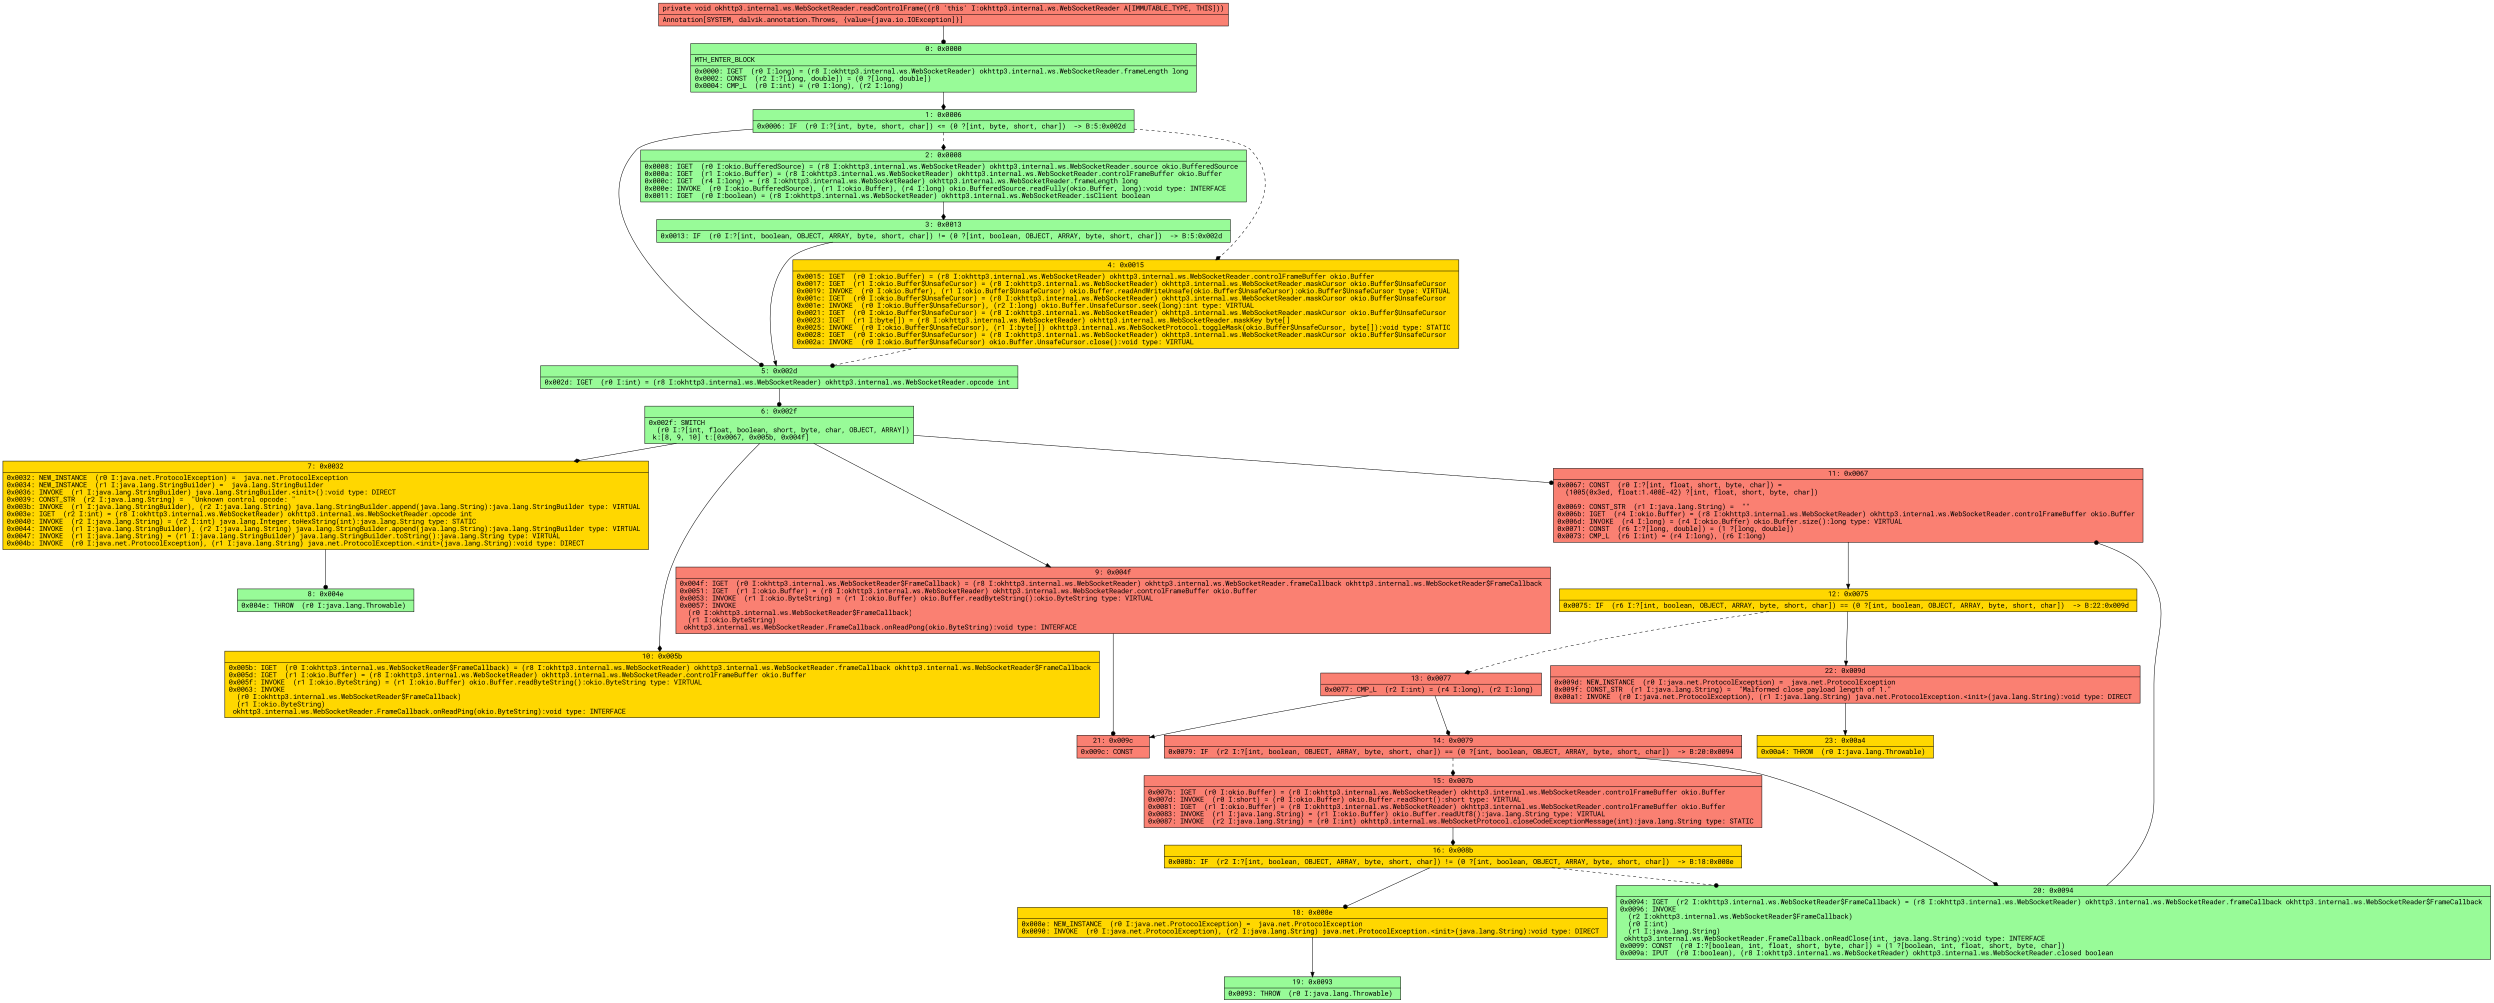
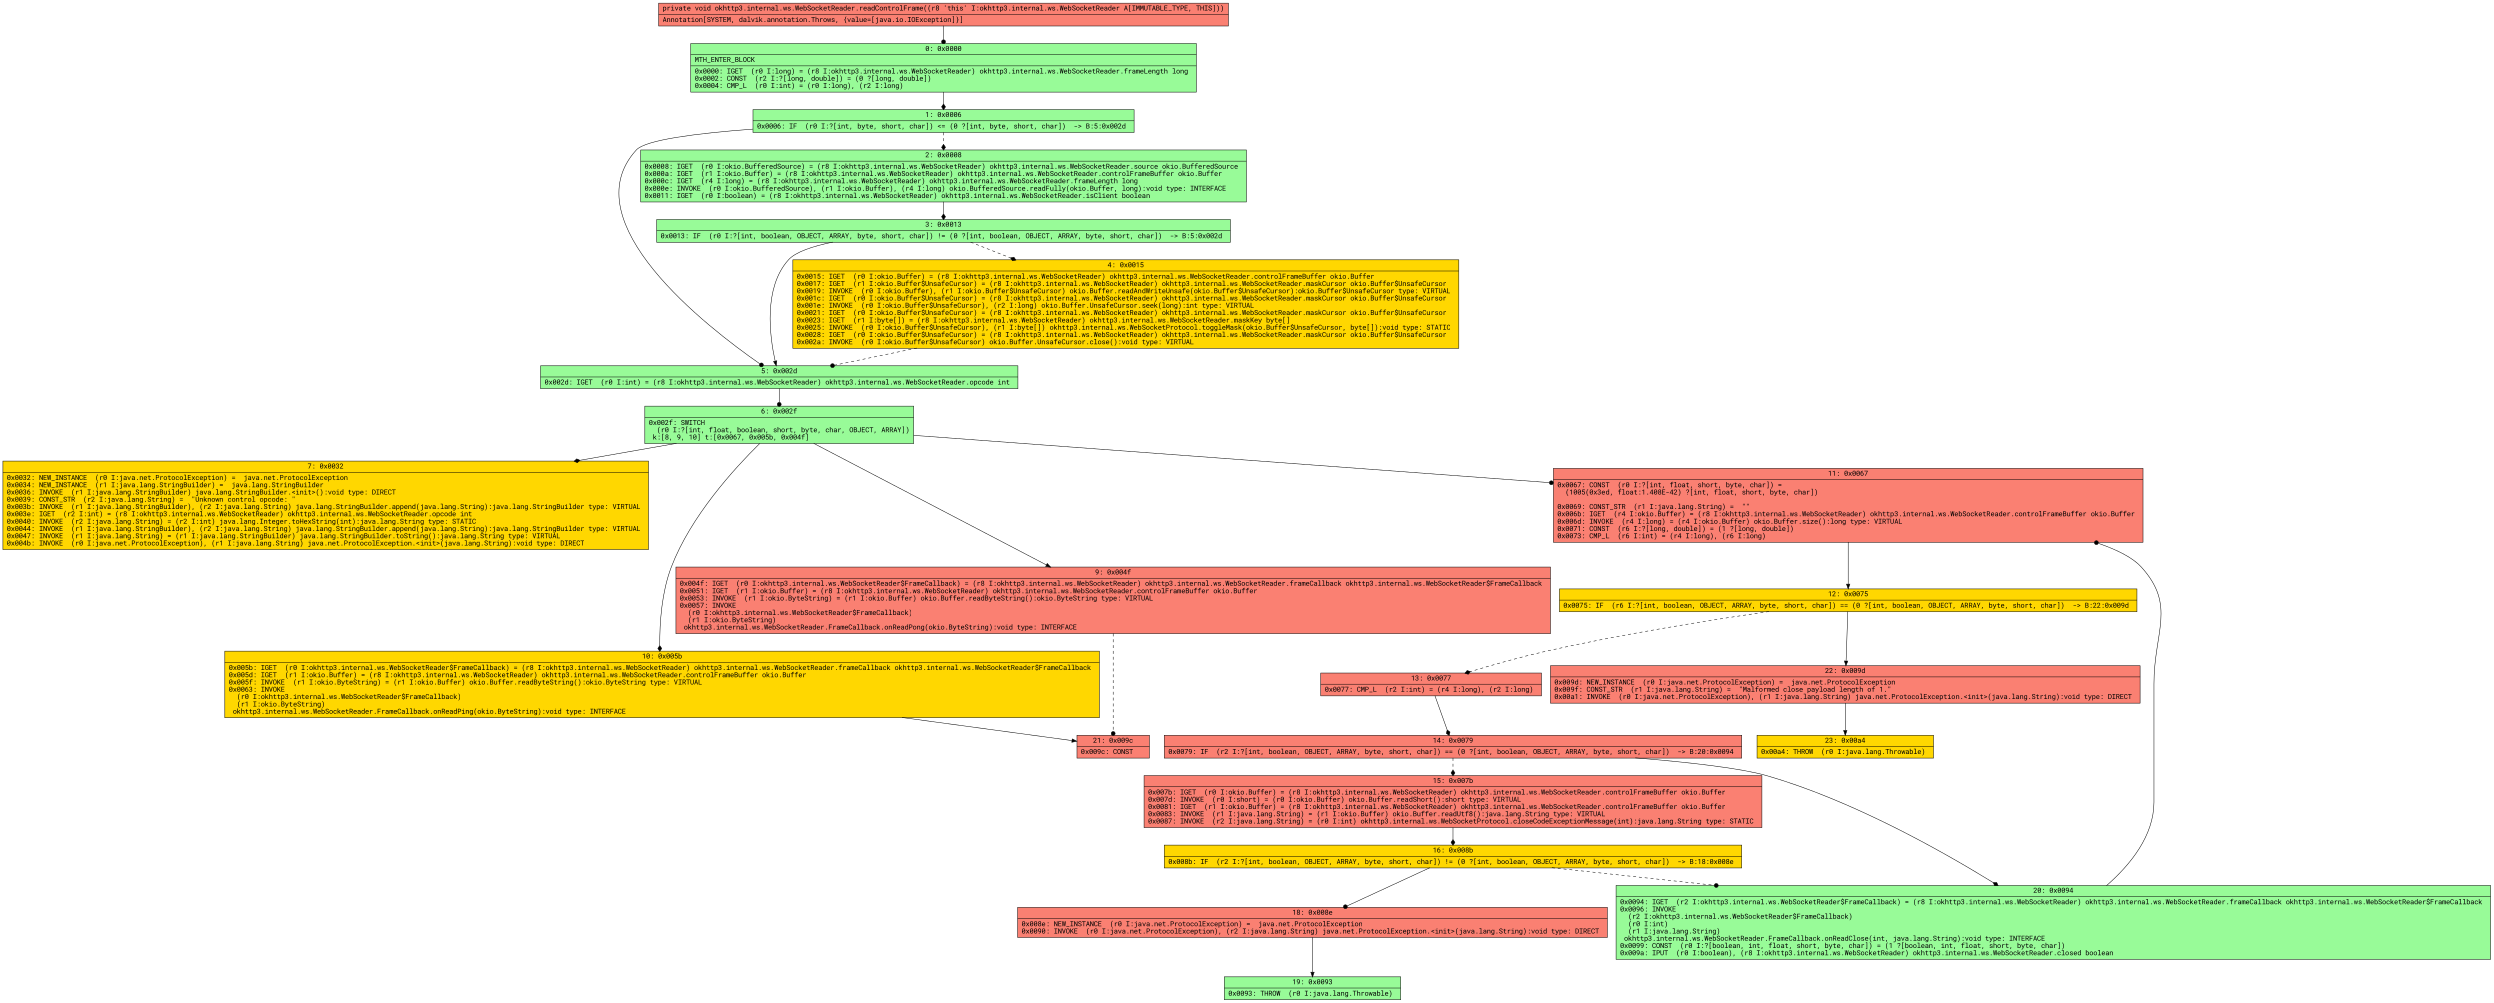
edge "1: 0x0006" -> "4: 0x0015": now "3: 0x0013" -> "4: 0x0015"
node "8: 0x004e": removed
edge "9: 0x004f" -> "21: 0x009c": style solid -> dashed
edge "13: 0x0077" -> "21: 0x009c": now "10: 0x005b" -> "21: 0x009c"
node "18: 0x008e": fillcolor gold -> salmon
